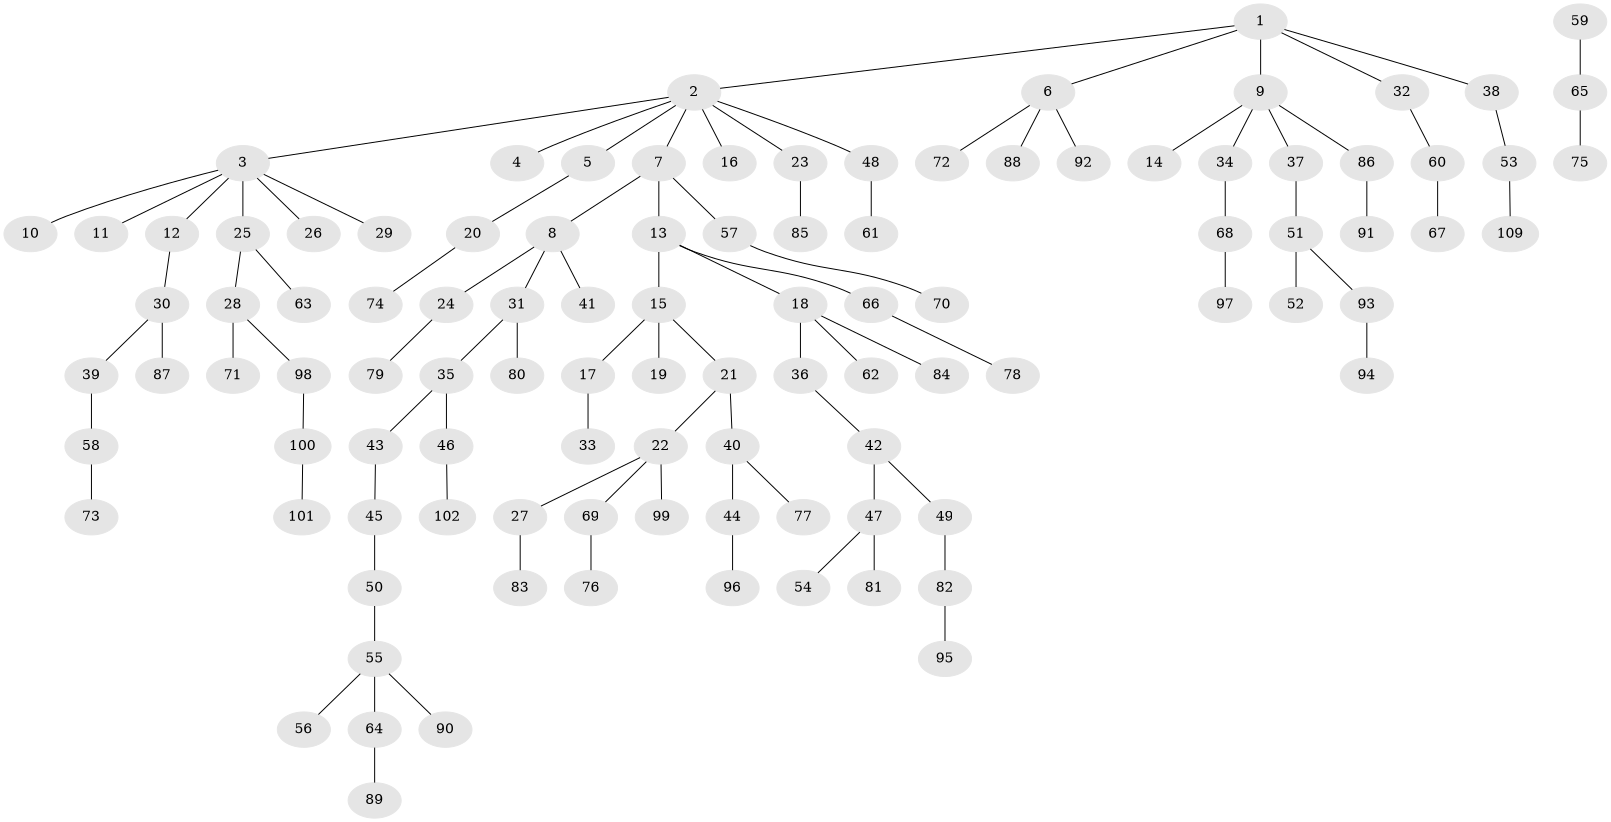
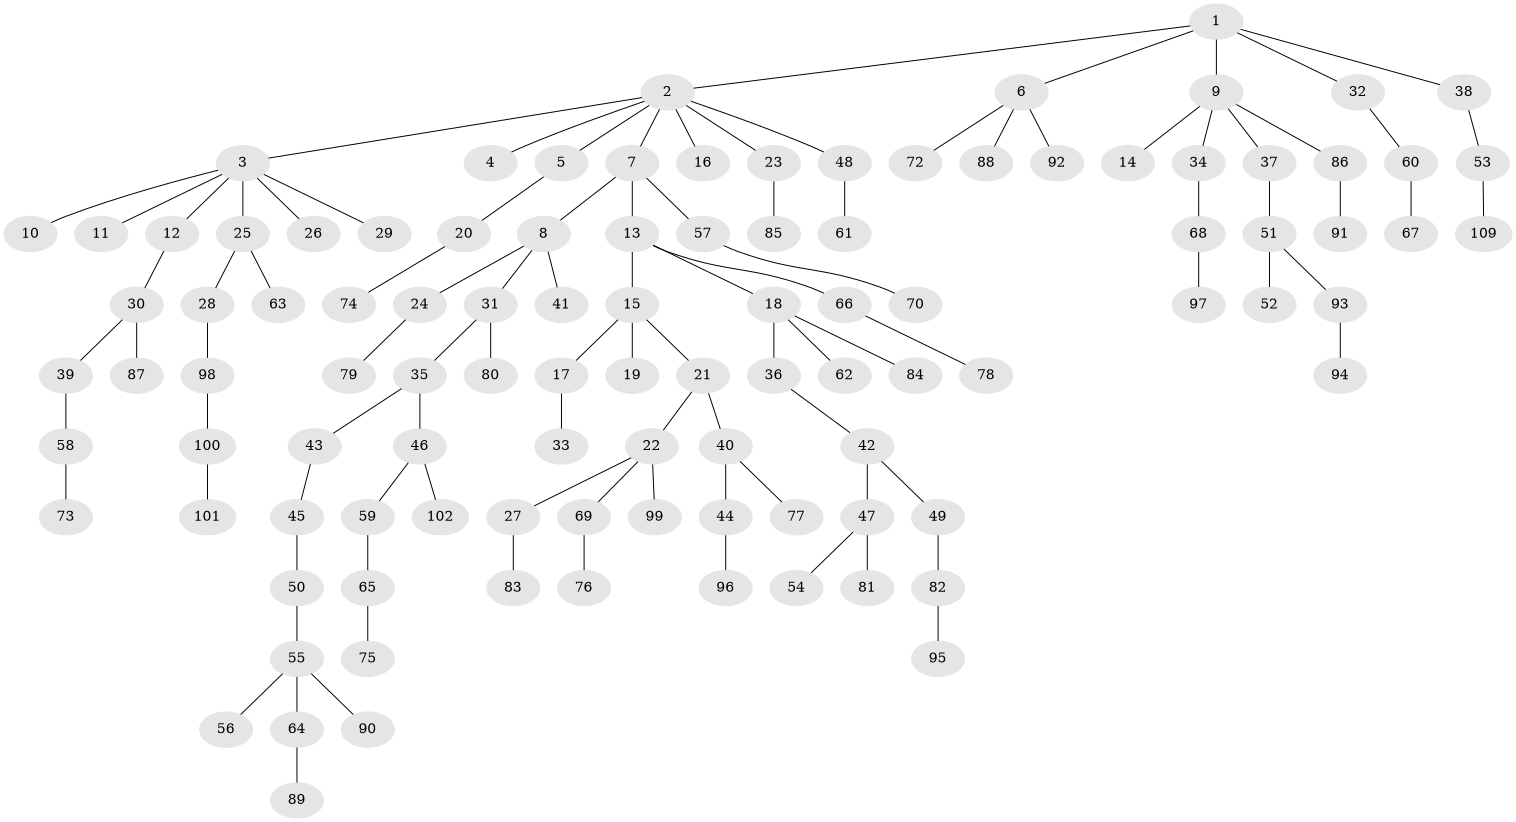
node "71": removed
edge "46" -- "59": added
